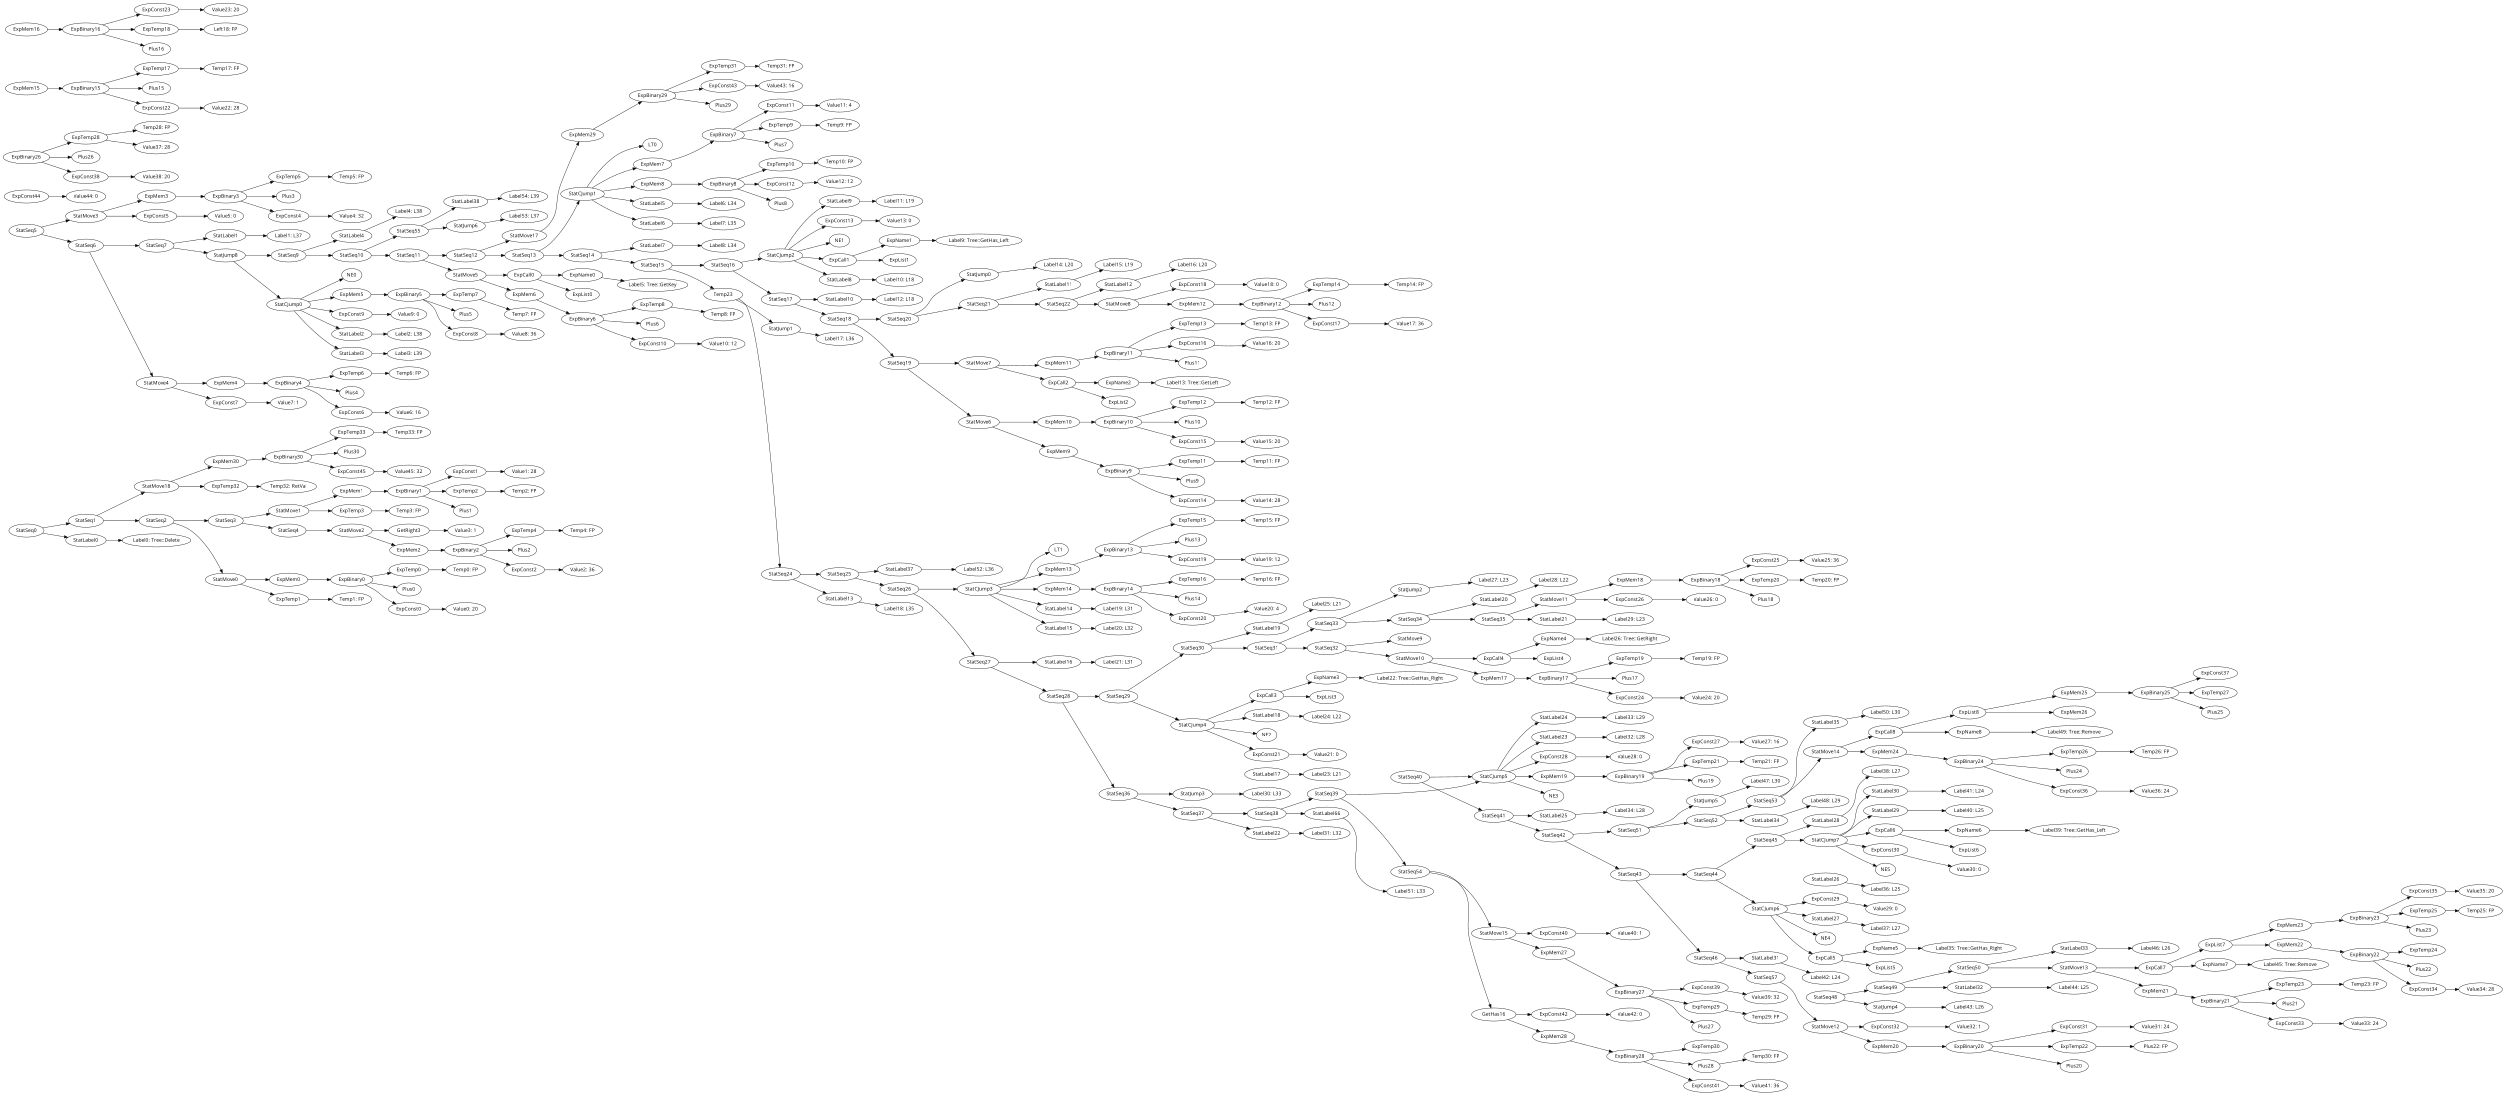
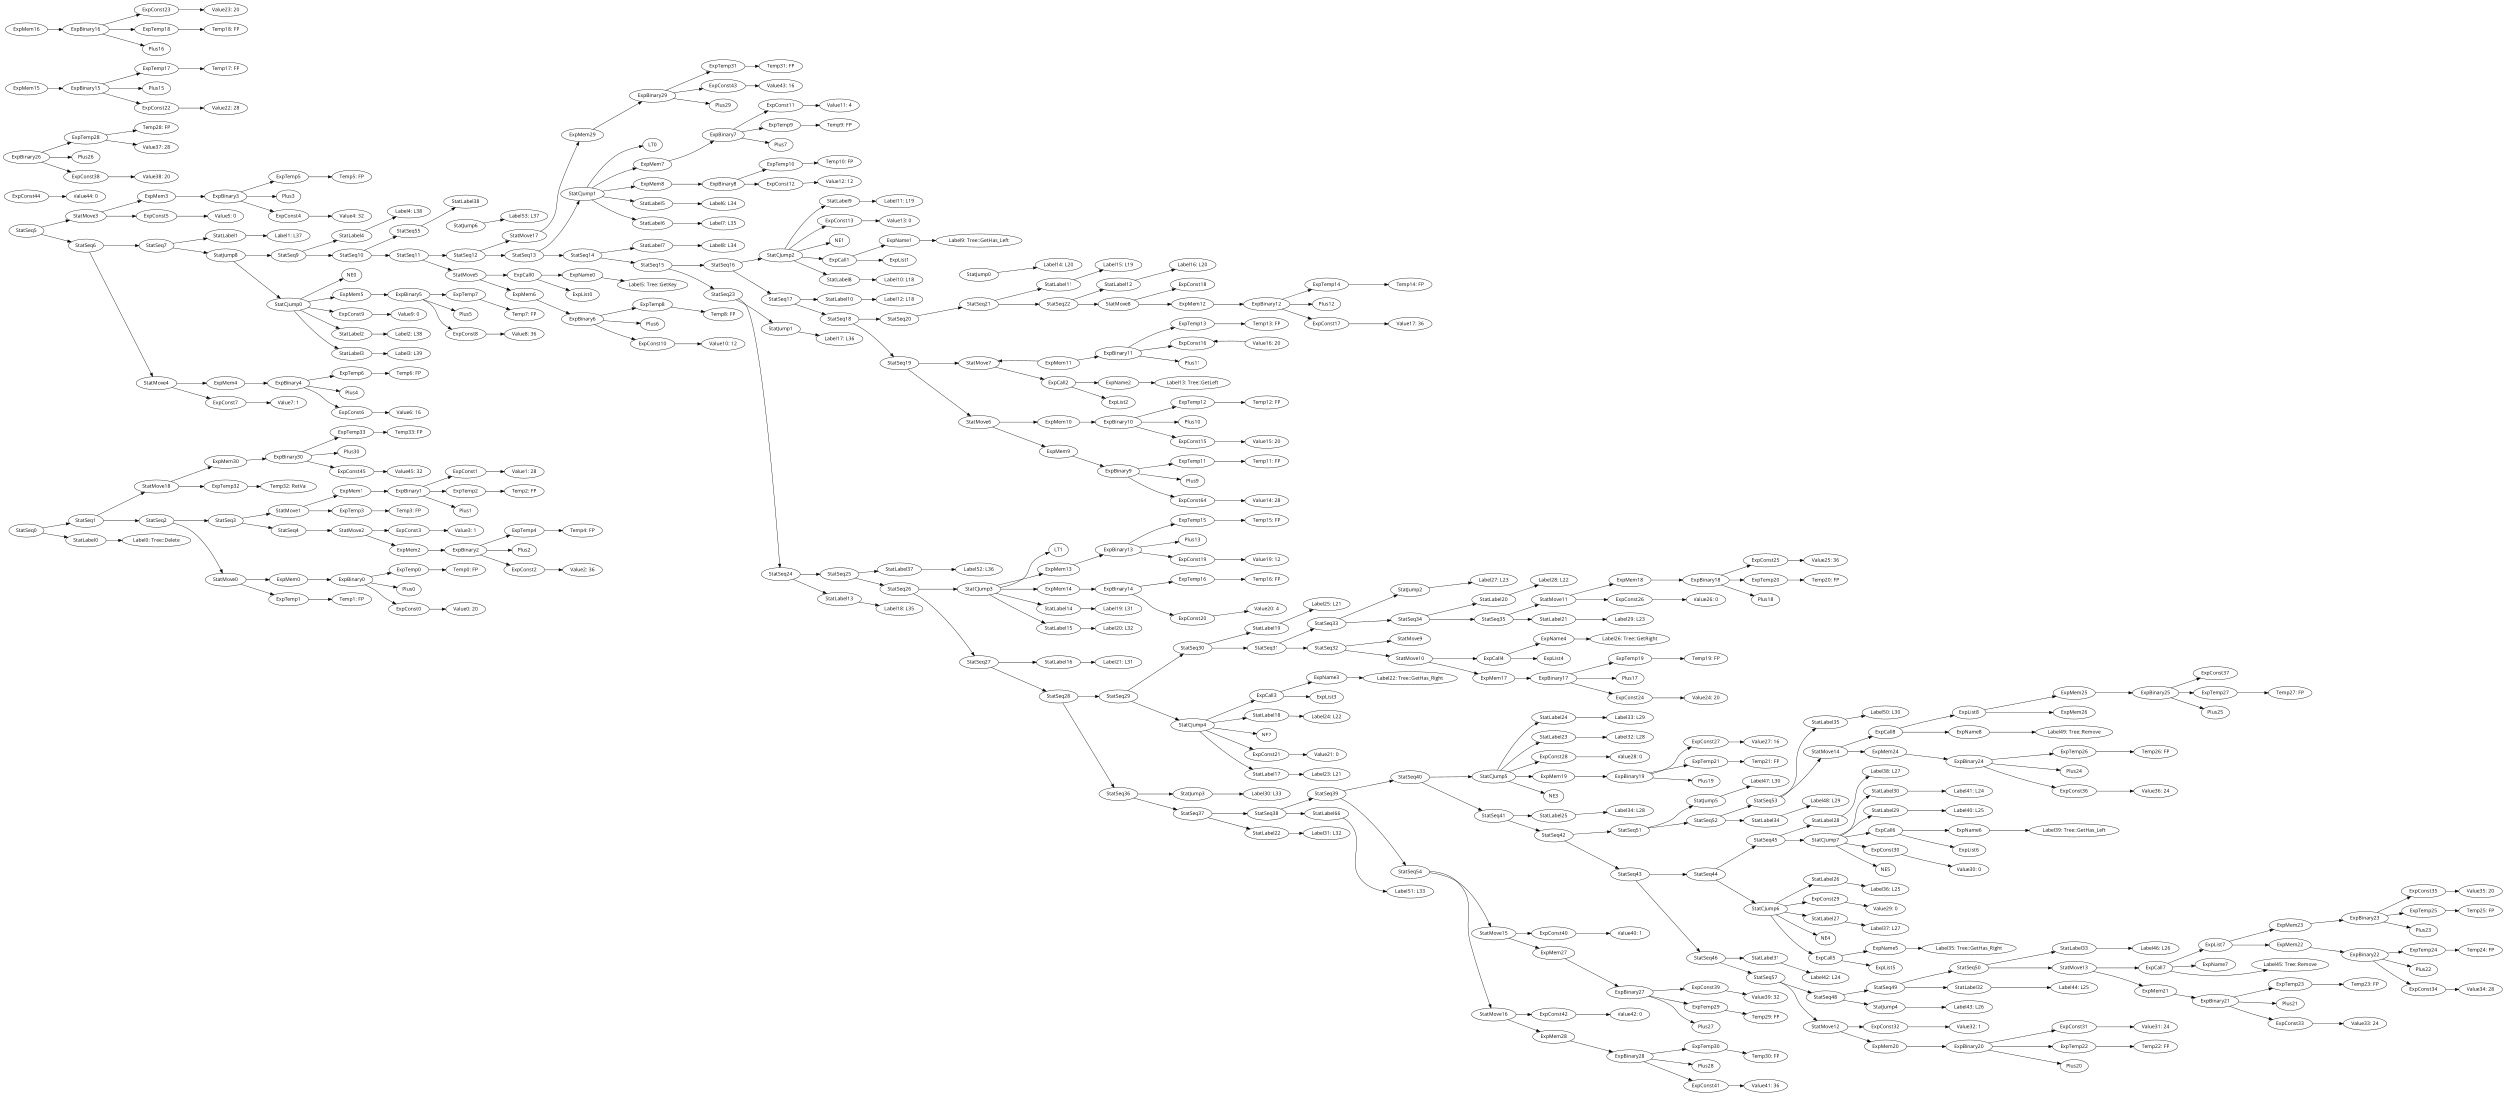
node "Left18: FP": label "Left18: FP" -> "Temp18: FP"
node "Label54: L39": removed
node "Plus8": removed
edge "StatSeq55" -> "StatJump6": removed
node "Value18: 0": removed
node "Temp23": label "Temp23" -> "StatSeq23"
edge "StatSeq20" -> "StatJump0": removed
edge "ExpConst16" -> "Value16: 20": reversed
edge "StatMove7" -> "ExpMem11": reversed
node "ExpConst14": label "ExpConst14" -> "ExpConst64"
node "GetRight3": label "GetRight3" -> "ExpConst3"
node "Plus14": removed
node "Temp27: FP": added
edge "StatCJump4" -> "StatLabel17": added
edge "StatSeq39" -> "StatCJump5": now "StatSeq39" -> "StatSeq40"
edge "StatCJump6" -> "StatLabel26": added
node "Temp24: FP": added
edge "ExpName7" -> "Label45: Tree::Remove": now "ExpCall7" -> "Label45: Tree::Remove"
edge "StatSeq57" -> "StatSeq48": added
node "GetHas16": label "GetHas16" -> "StatMove16"
node "Plus22: FP": label "Plus22: FP" -> "Temp22: FP"
edge "Plus28" -> "Temp30: FP": now "ExpTemp30" -> "Temp30: FP"
